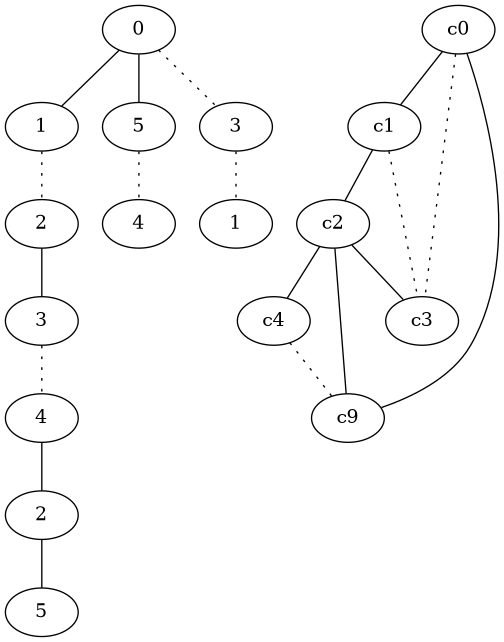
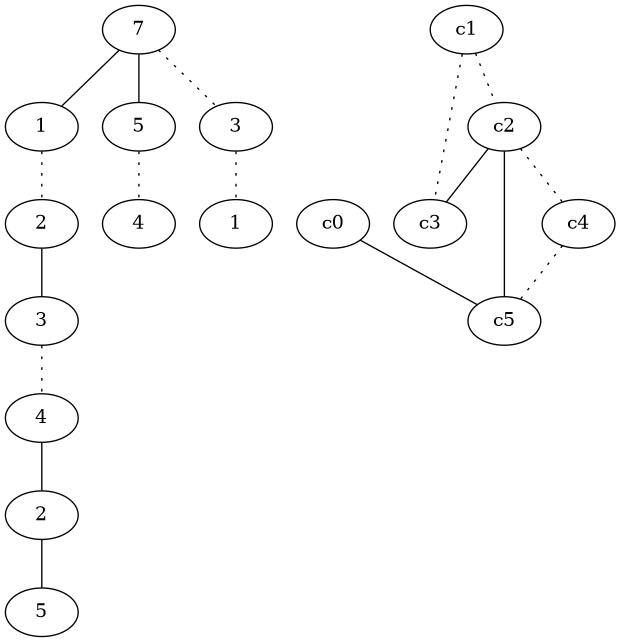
node "0": label "0" -> "7"
edge "c0" -- "c1": removed
edge "c1" -- "c2": style solid -> dotted
edge "c0" -- "c3": removed
edge "c2" -- "c4": style solid -> dotted
node "c9": label "c9" -> "c5"
